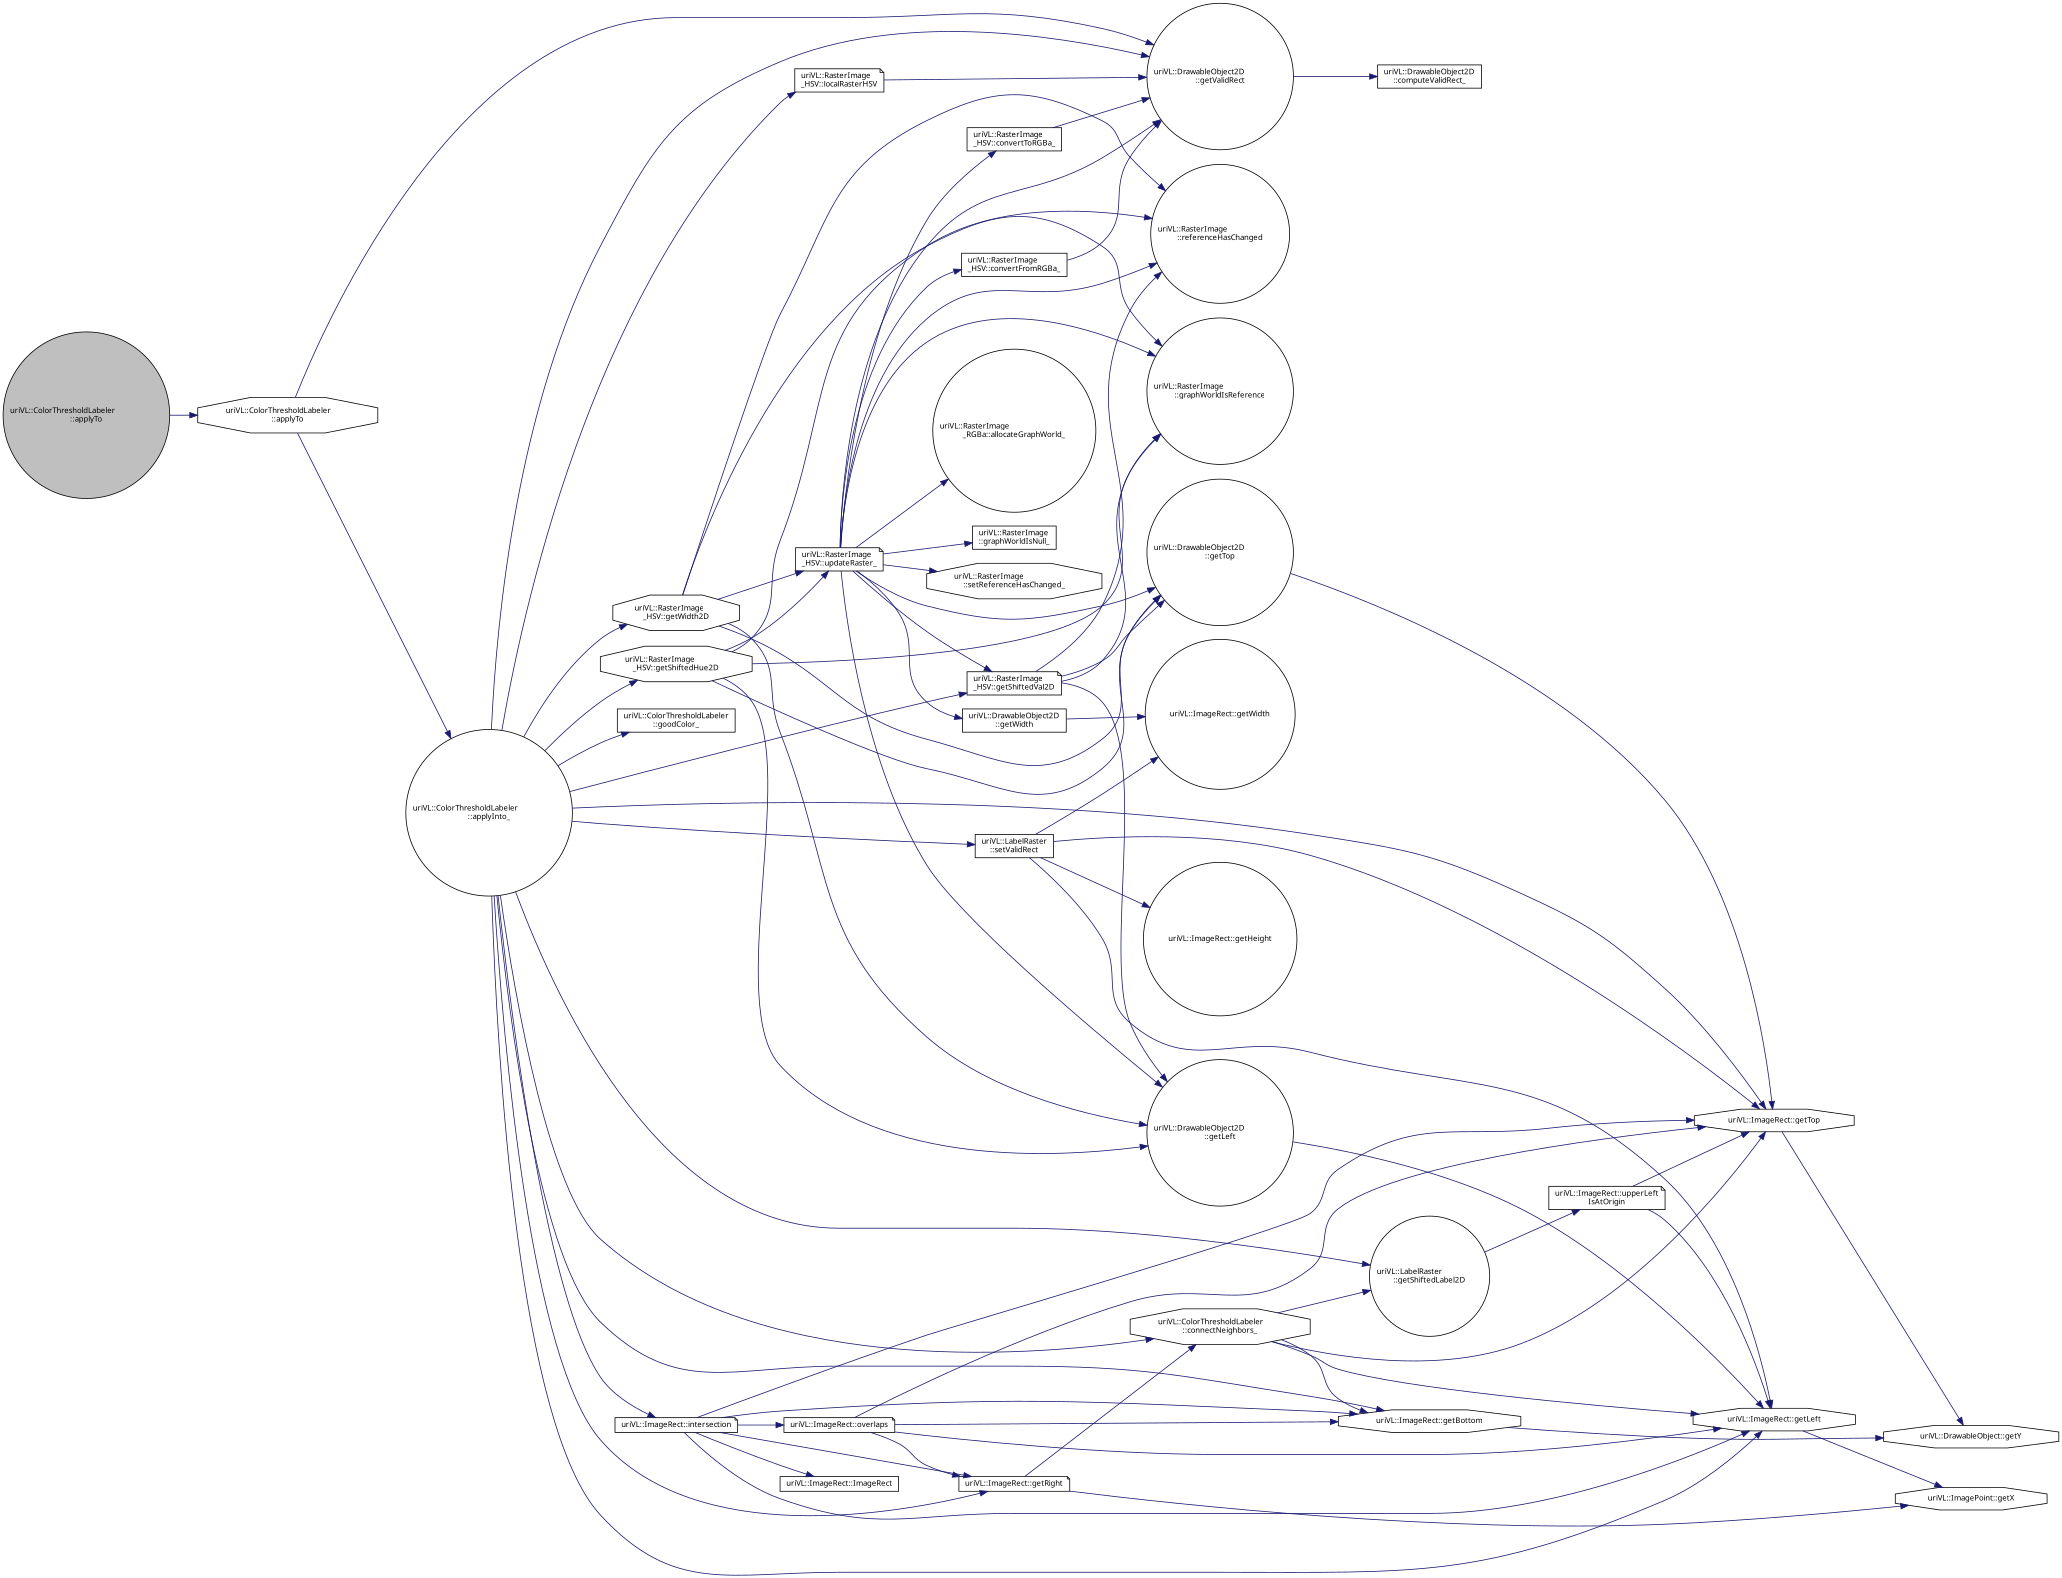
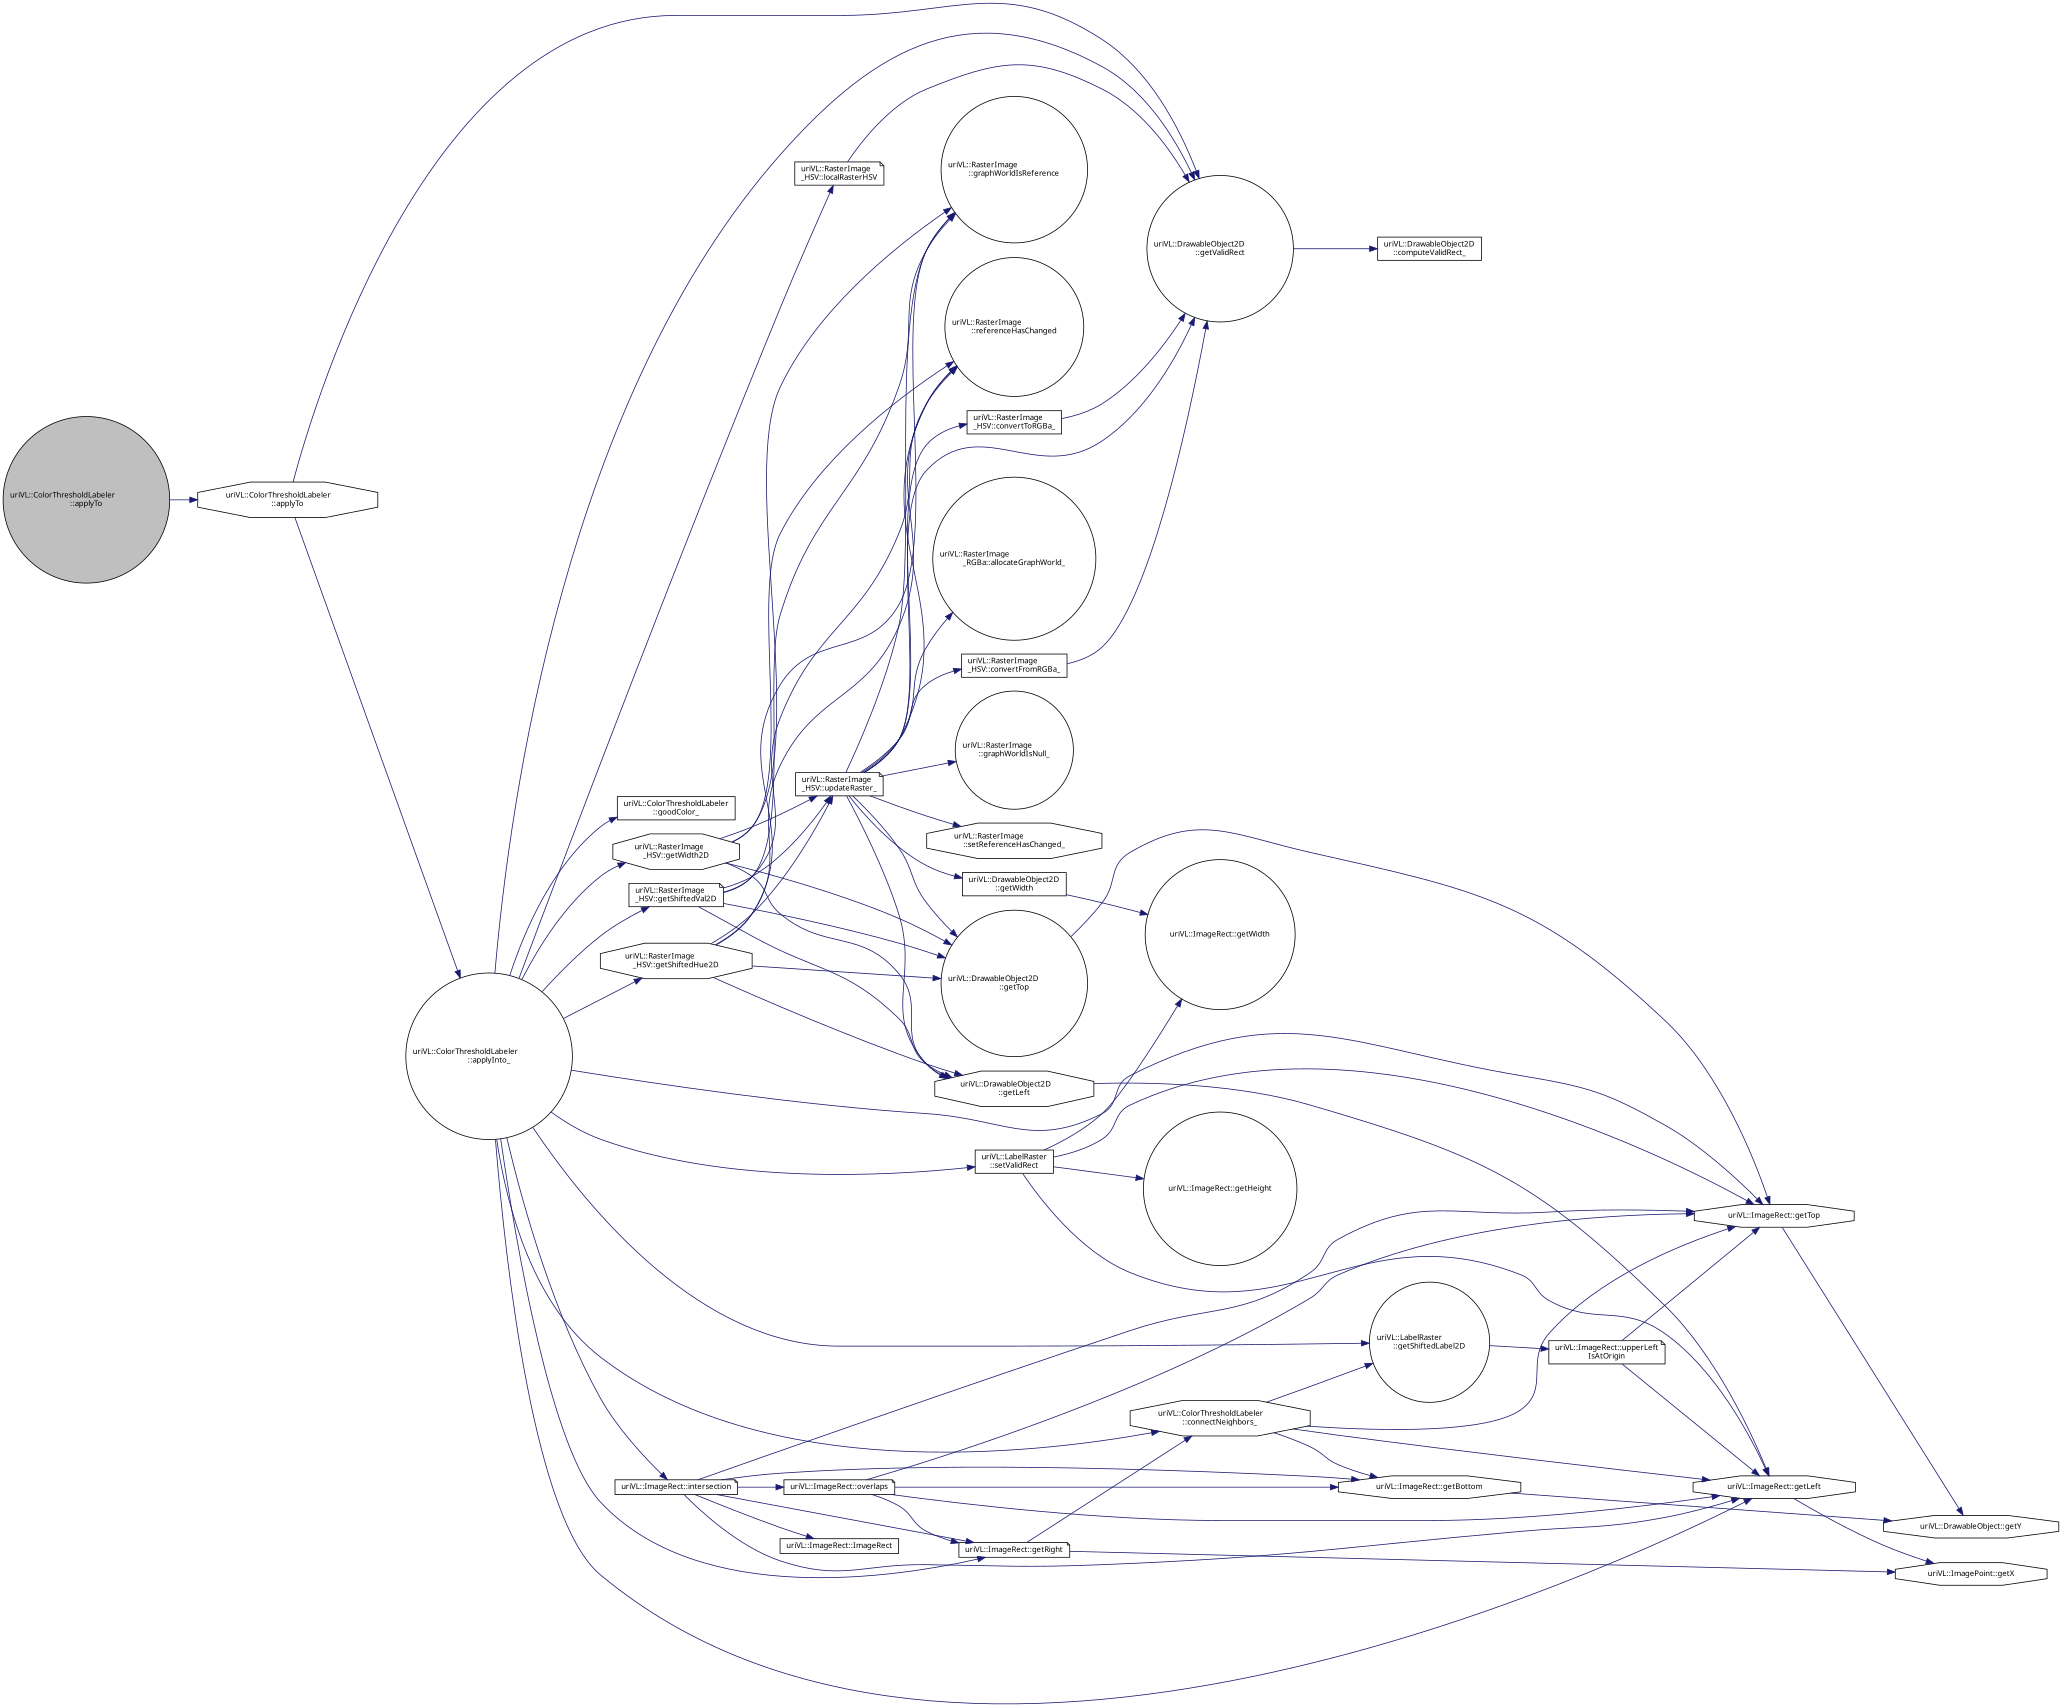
node "uriVL::RasterImage ::graphWorldIsNull_": shape box -> circle
edge "uriVL::RasterImage _HSV::updateRaster_" -> "uriVL::RasterImage _HSV::getShiftedVal2D": reversed
node "uriVL::DrawableObject2D ::getLeft": shape circle -> octagon
edge "uriVL::ColorThresholdLabeler ::applyInto_" -> "uriVL::ImageRect::getBottom": removed
